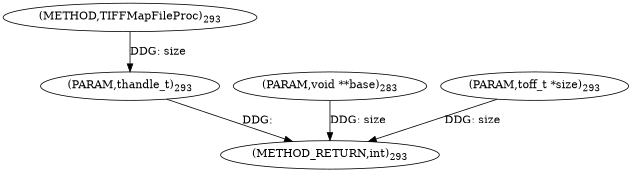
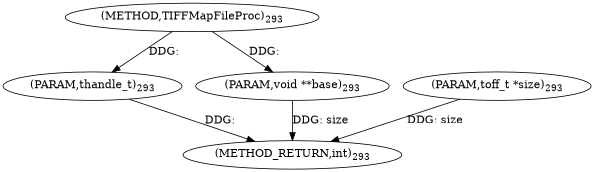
edge "(METHOD,TIFFMapFileProc)" -> "(PARAM,void **base)": added, label "DDG:"
edge "(METHOD,TIFFMapFileProc)" -> "(PARAM,thandle_t)": label "DDG: size" -> "DDG: "
node "(PARAM,void **base)": text "283" -> "293"
